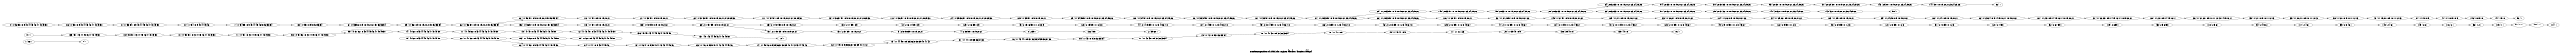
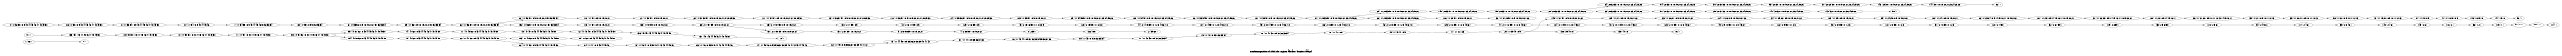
edge "32 | 17 27 28 57 : 8 9 18 19 20 21 22" -> "145 | 17 27 57 : 8 9 18 19 20 21 22": now "20 | 17 39 40 : 8 9" -> "145 | 17 27 57 : 8 9 18 19 20 21 22"
node "154 | 47 51 52 : 8 43 44 45 46 47 48 49 50": added
